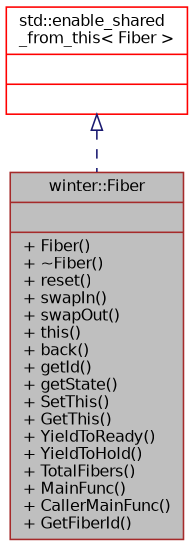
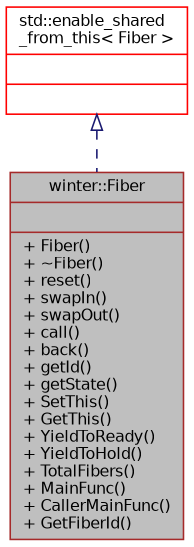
node "winter::Fiber": text "+ this()" -> "+ call()"
